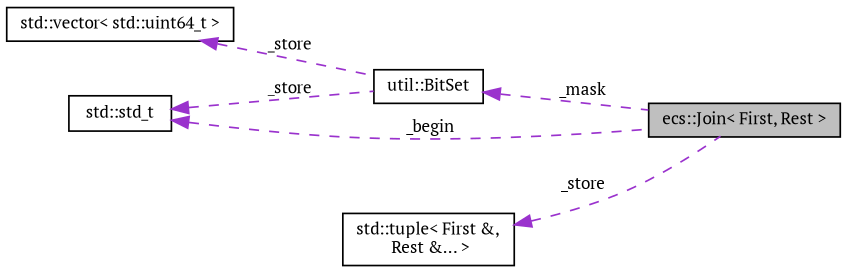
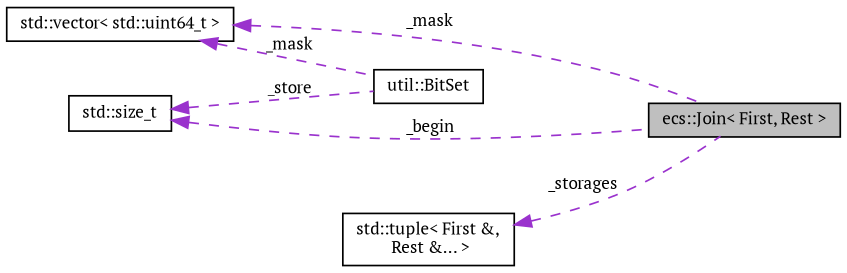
edge "util::BitSet" -> "std::vector< std::uint64_t >": label " _store" -> " _mask"
edge "ecs::Join< First, Rest >" -> "util::BitSet": now "ecs::Join< First, Rest >" -> "std::vector< std::uint64_t >"
node "std::std_t": label "std::std_t" -> "std::size_t"
edge "ecs::Join< First, Rest >" -> "std::tuple< First &, Rest &... >": label " _store" -> " _storages"
